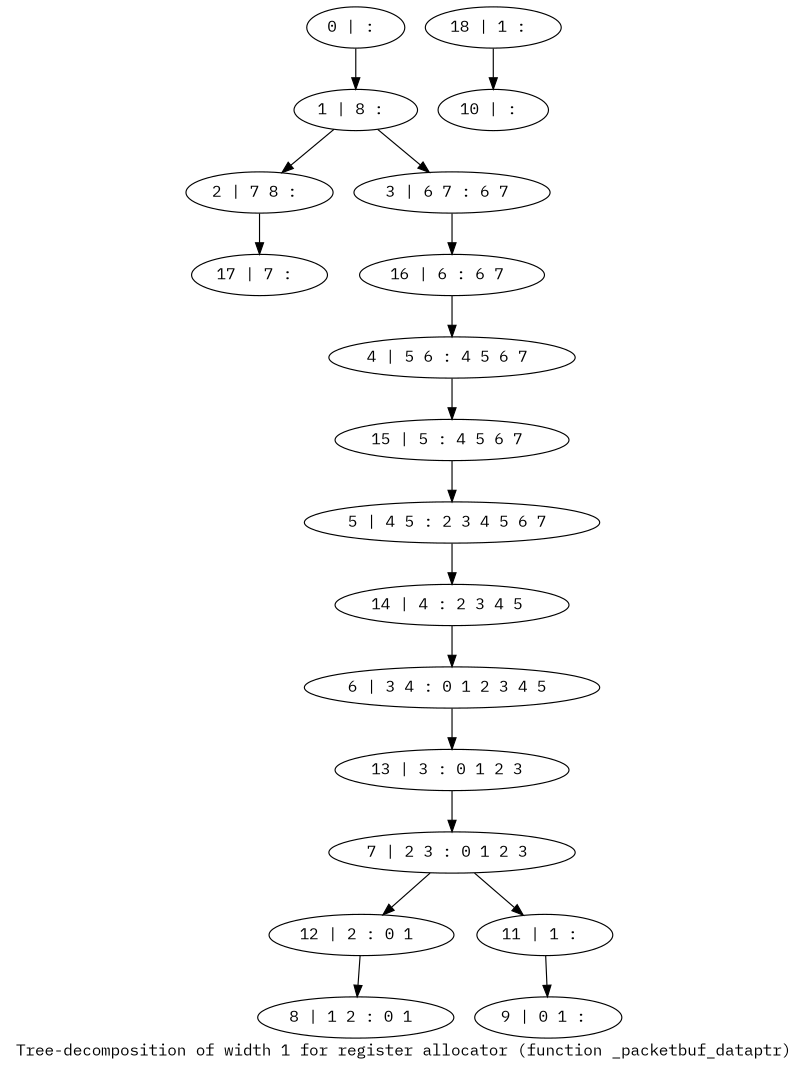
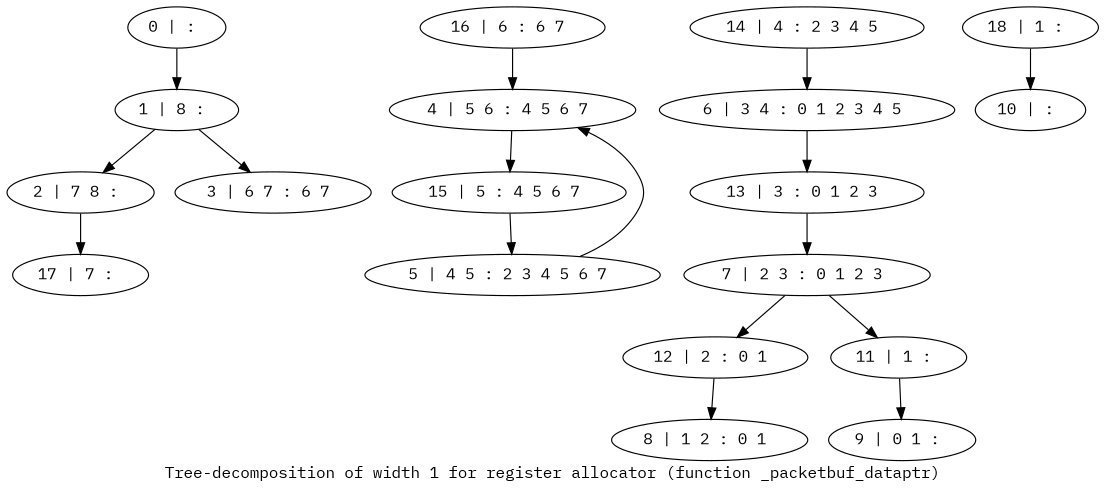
edge "3 | 6 7 : 6 7" -> "16 | 6 : 6 7": removed
edge "5 | 4 5 : 2 3 4 5 6 7" -> "14 | 4 : 2 3 4 5": now "5 | 4 5 : 2 3 4 5 6 7" -> "4 | 5 6 : 4 5 6 7"
